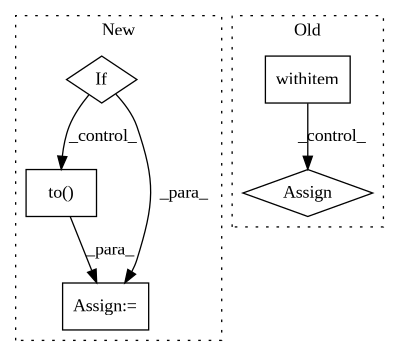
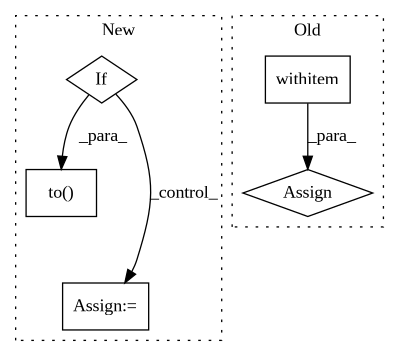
edge "If" -> "to()": label "_control_" -> "_para_"
edge "withitem" -> "Assign": label "_control_" -> "_para_"
edge "If" -> "Assign:=": label "_para_" -> "_control_"
edge "to()" -> "Assign:=": removed, label "_para_"
